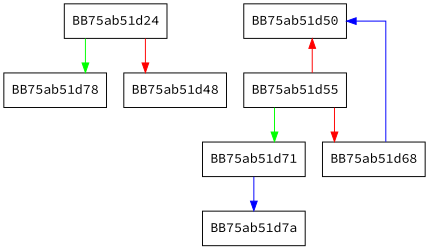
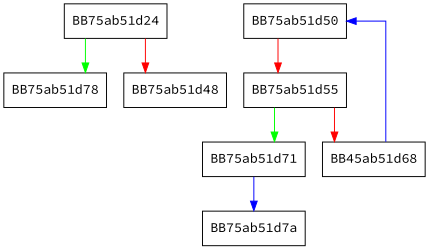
edge "BB75ab51d55" -> "BB75ab51d50": reversed
node "BB75ab51d68": label "BB75ab51d68" -> "BB45ab51d68"
